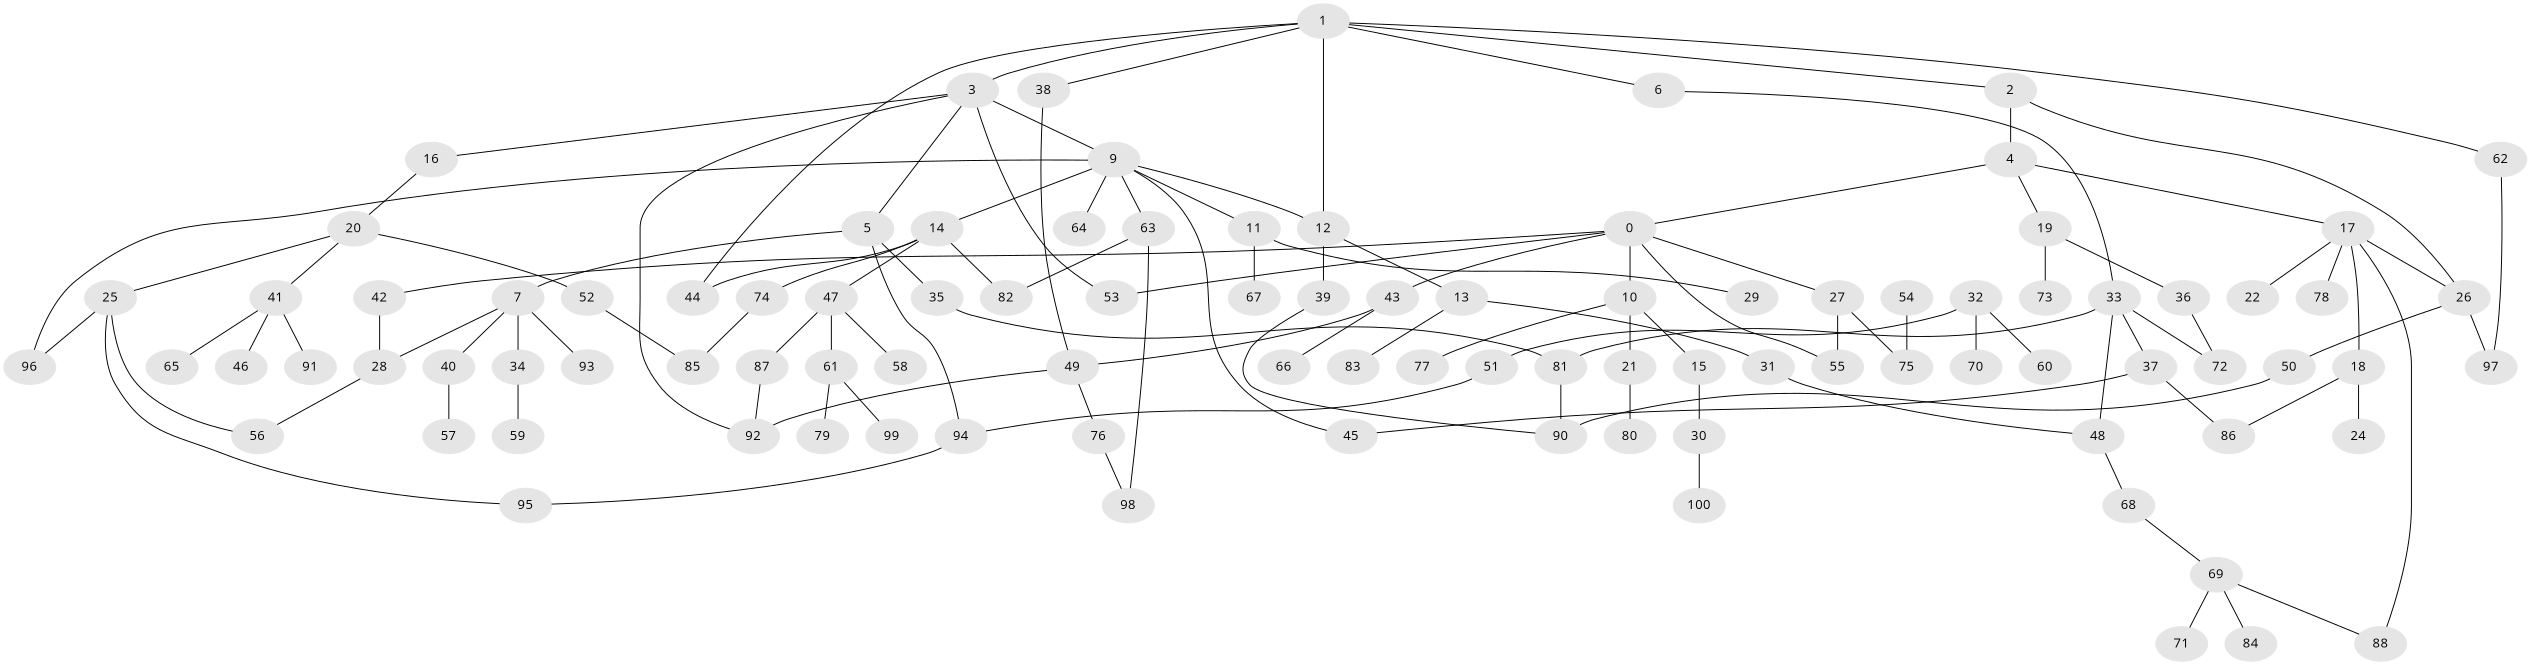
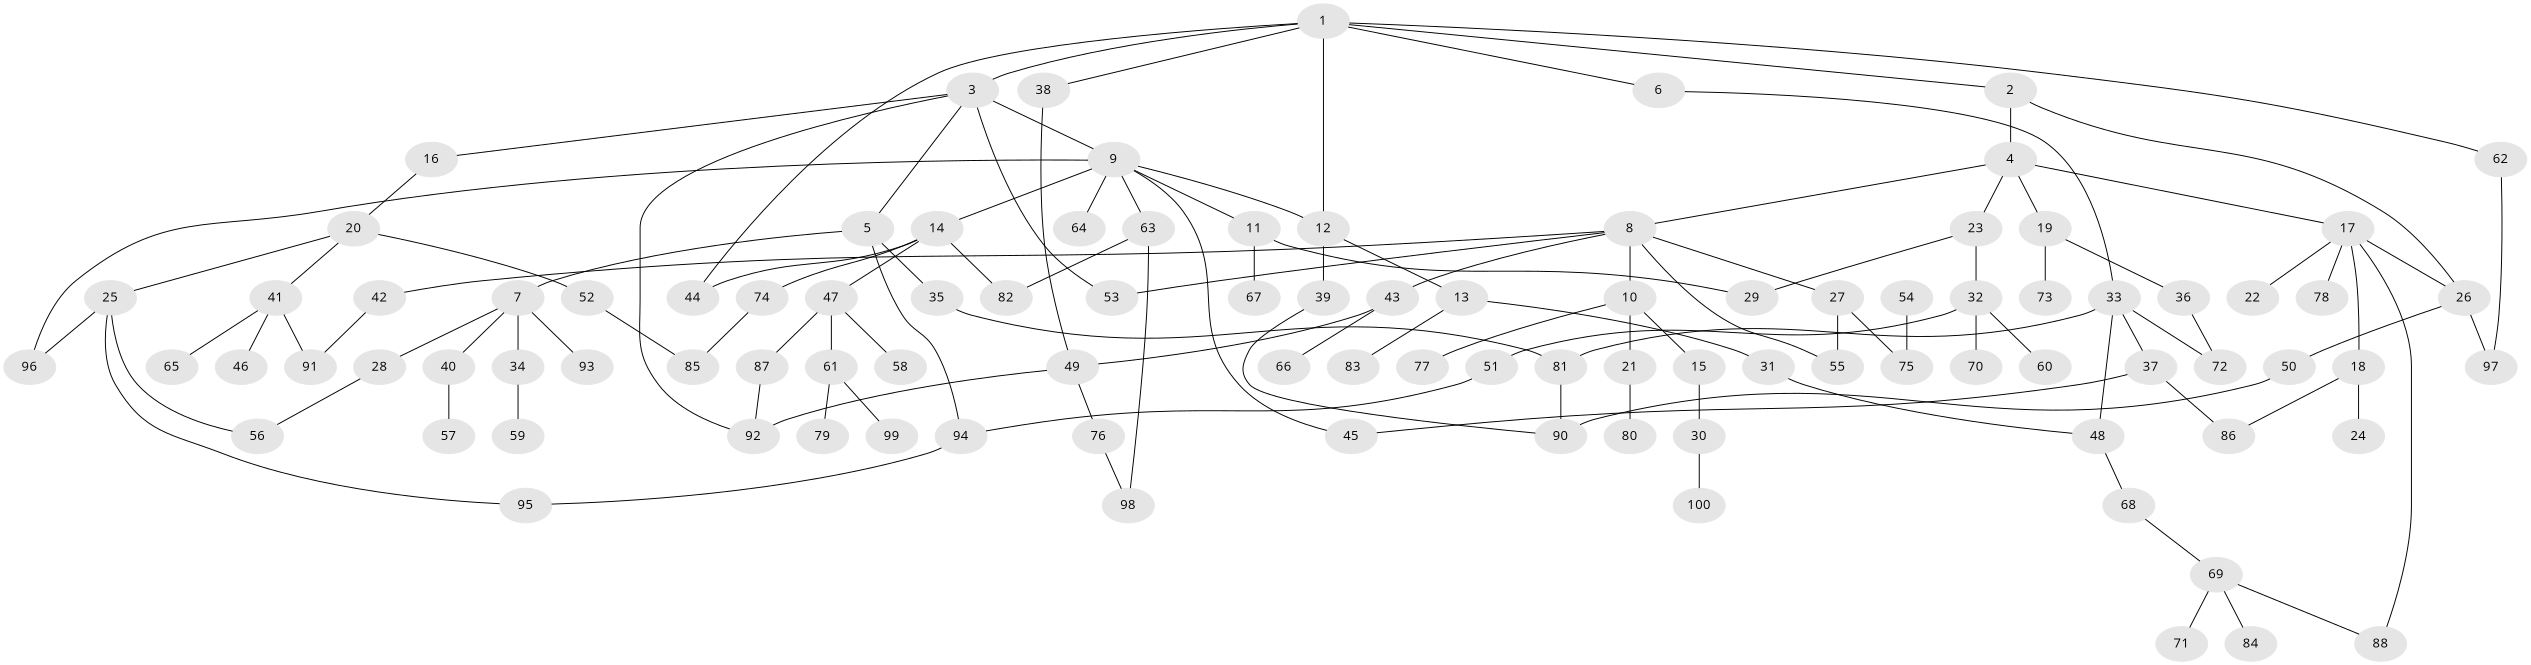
node "0": label "0" -> "8"
node "23": added
edge "42" -- "28": now "42" -- "91"
